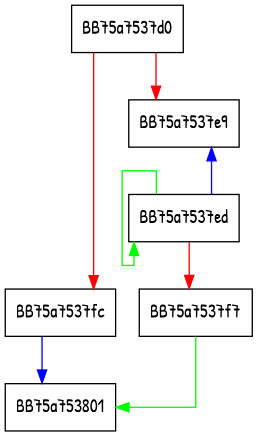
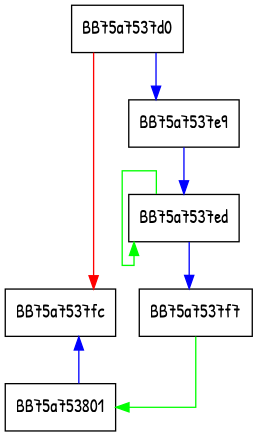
edge "BB75a7537d0" -> "BB75a7537e9": color red -> blue
edge "BB75a7537ed" -> "BB75a7537e9": reversed
edge "BB75a7537ed" -> "BB75a7537f7": color red -> blue
edge "BB75a7537fc" -> "BB75a753801": reversed
